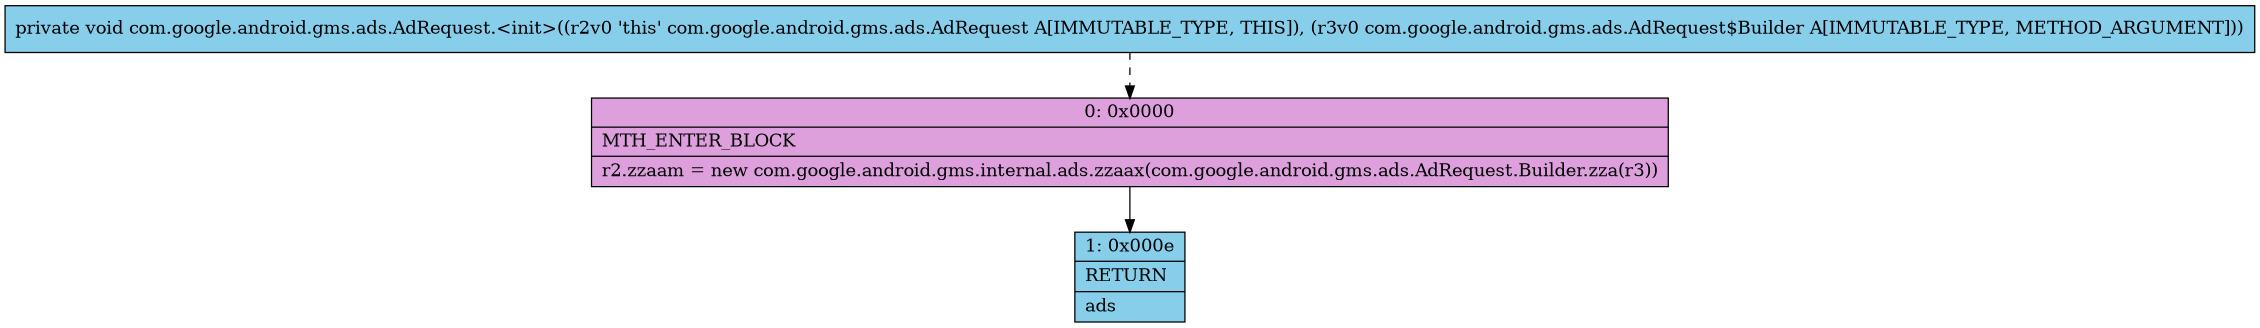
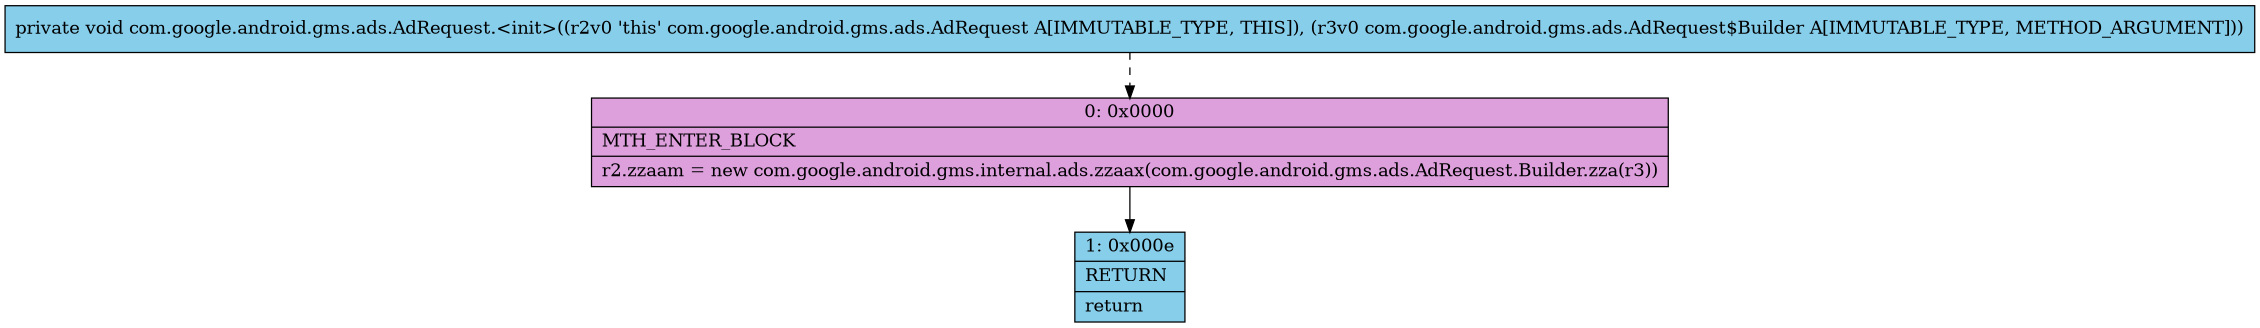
node "1: 0x000e": text "ads" -> "return"
